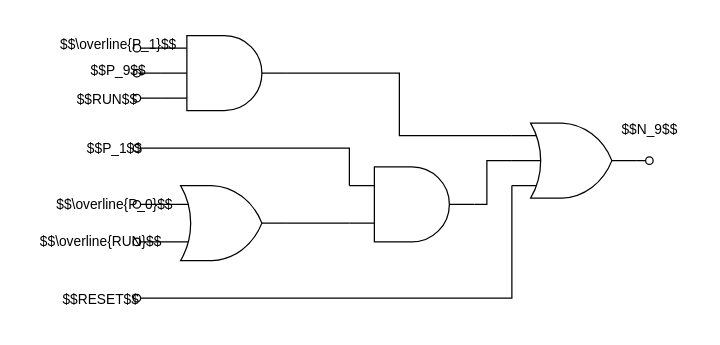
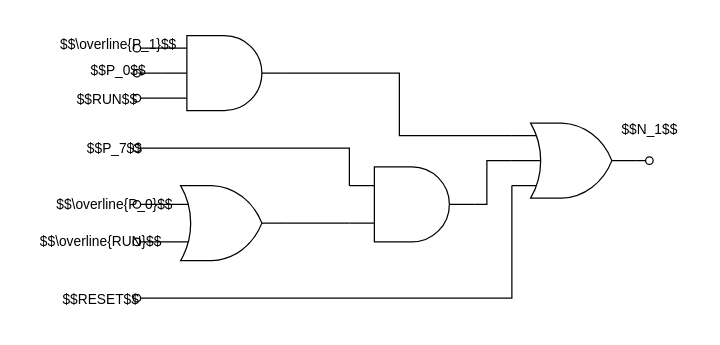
node "$$P_9$$": label "$$P_9$$" -> "$$P_0$$"
node "$$N_9$$": label "$$N_9$$" -> "$$N_1$$"
node "$$P_1$$": label "$$P_1$$" -> "$$P_7$$"
